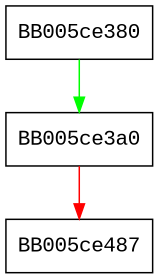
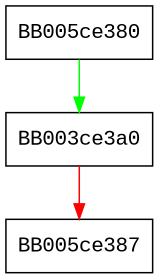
node "BB005ce3a0": label "BB005ce3a0" -> "BB003ce3a0"
node "BB005ce487": label "BB005ce487" -> "BB005ce387"
